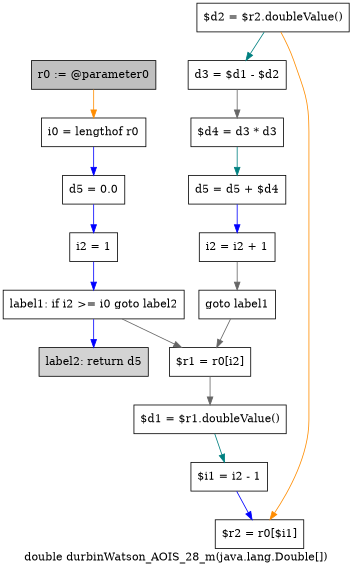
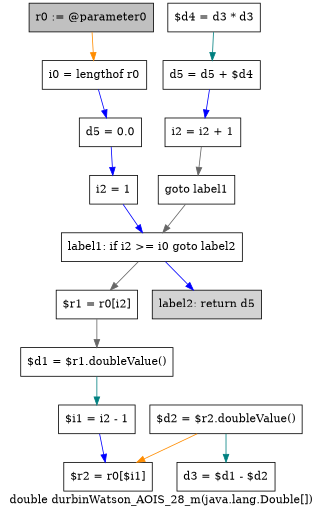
edge "d3 = $d1 - $d2" -> "$d4 = d3 * d3": removed
edge "goto label1" -> "$r1 = r0[i2]": now "goto label1" -> "label1: if i2 >= i0 goto label2"
